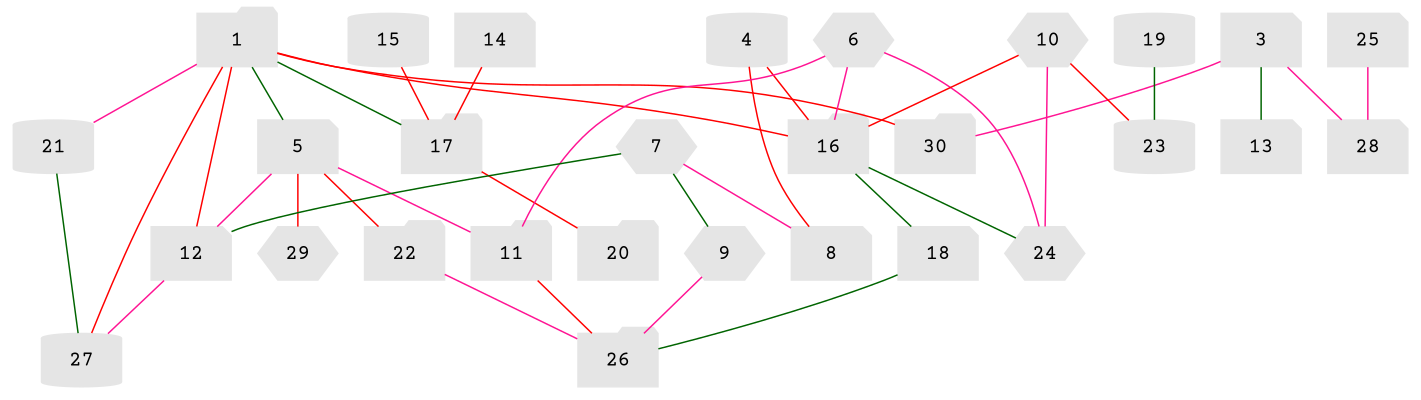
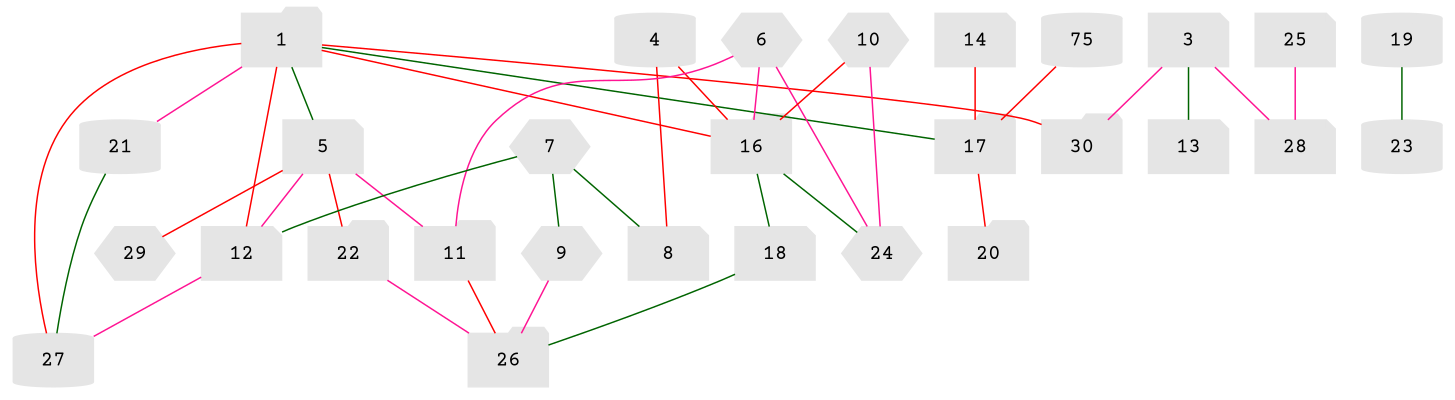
node "15": label "15" -> "75"
edge "10" -- "23": removed
edge "7" -- "8": color deeppink -> darkgreen
